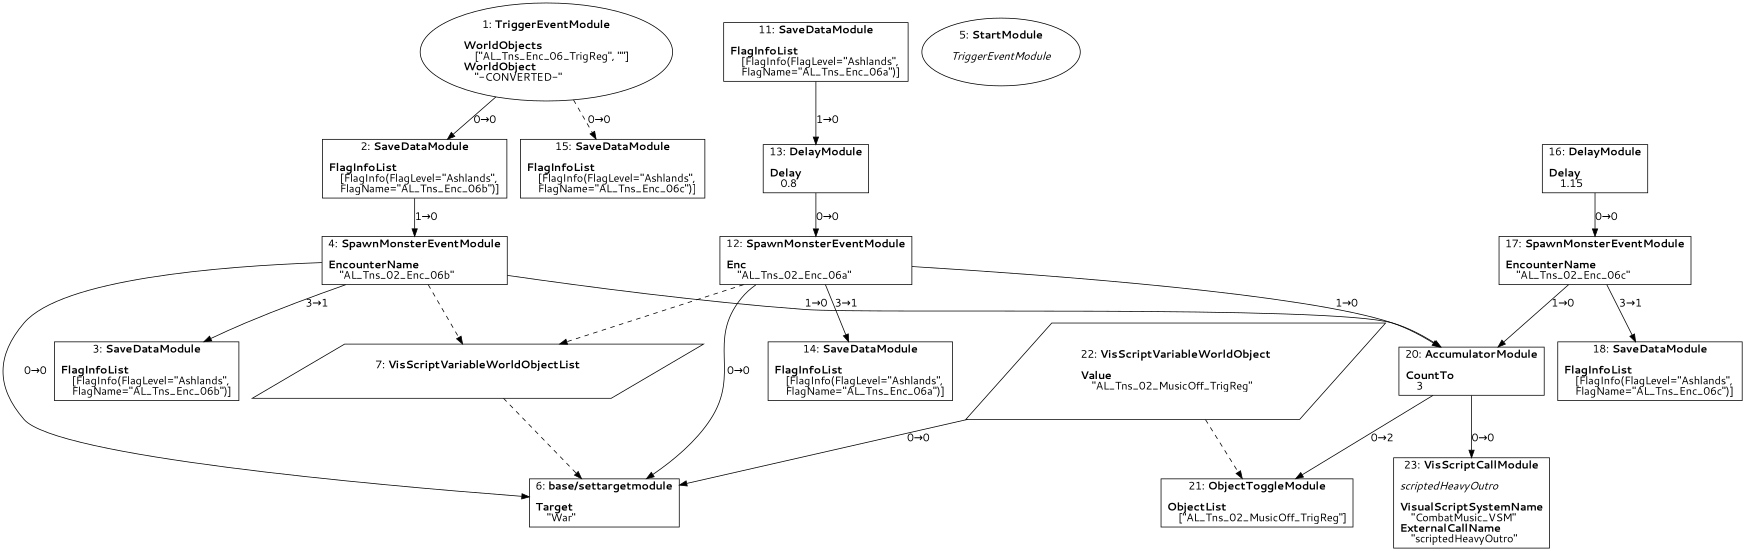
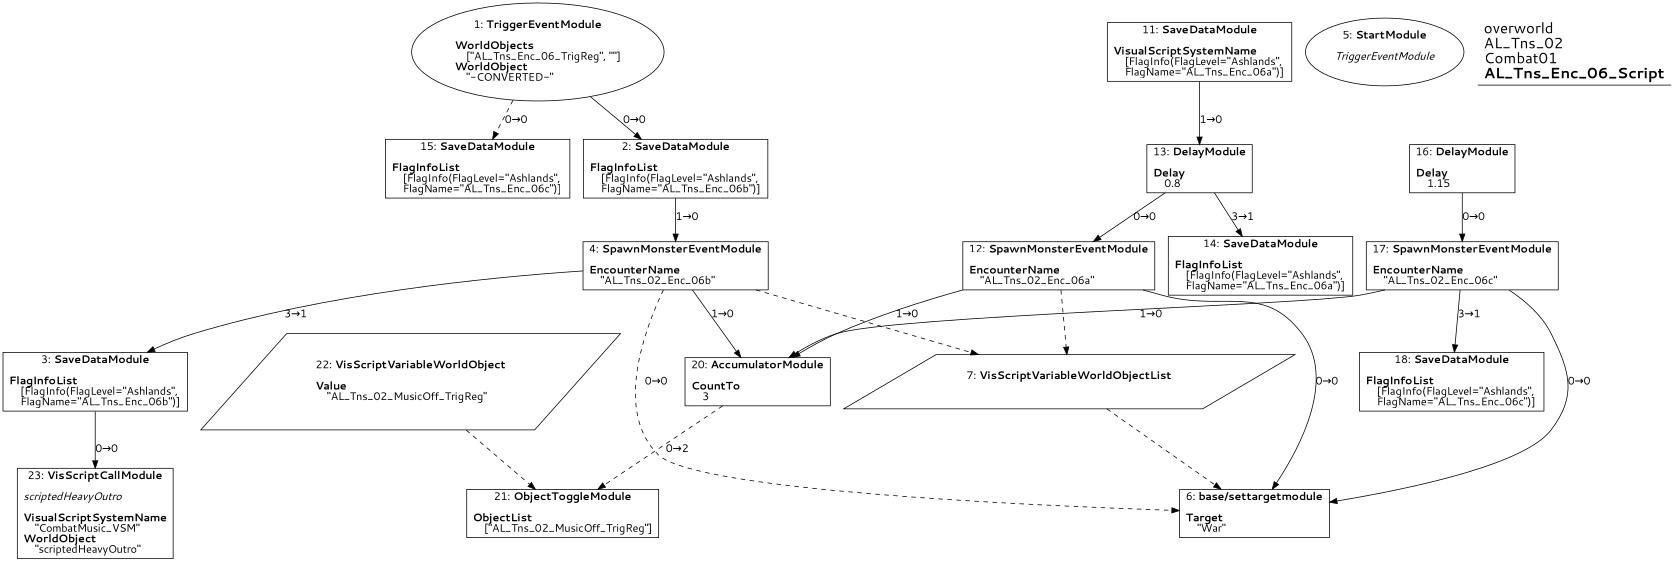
node "11:": text "FlagInfoList" -> "VisualScriptSystemName"
node "overworld": added
node "12:": text "Enc" -> "EncounterName"
edge "12:" -> "14:": now "13:" -> "14:"
edge "20:" -> "23:": now "3:" -> "23:"
edge "20:" -> "21:": style solid -> dashed
edge "4:" -> "6:": style solid -> dashed
edge "22:" -> "6:": now "17:" -> "6:"
node "23:": text "ExternalCallName" -> "WorldObject"
